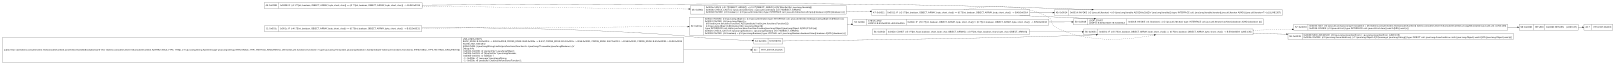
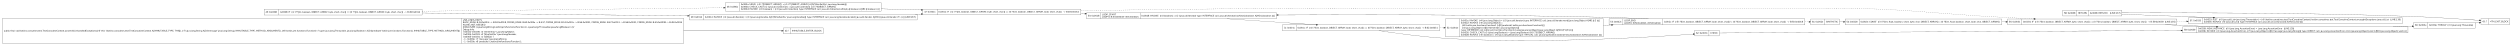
edge "47: 0x0011" -> "49: 0x0014": reversed
node "53: 0x002c": text "CHECK_END" -> "LOOP_END"
edge "50: 0x0018" -> "51: 0x001c": added
node "61: 0x002e": added
node "60: 0x003e": added
edge "57: 0x0033" -> "58: 0x0038": reversed
edge "62: 0x0031" -> "56: 0x0031": now "62: 0x0031" -> "59: 0x0039"
node "62: 0x0031": text "SYNTHETIC" -> "CHECK"
node "42: ?": text "MTH_ENTER_BLOCK" -> "IMMUTABLE_ENTER_BLOCK"
